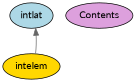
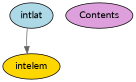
edge "intelem" -> "intlat": reversed
